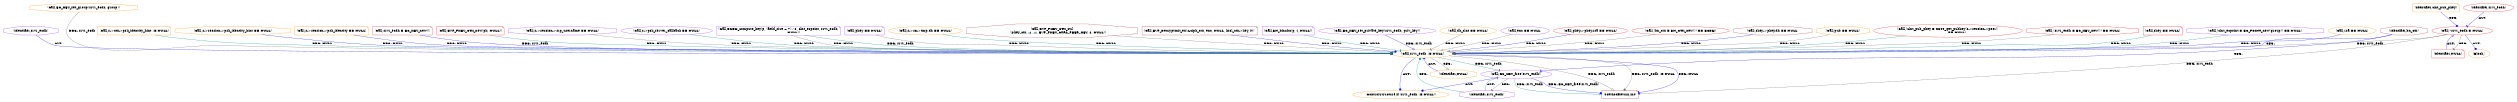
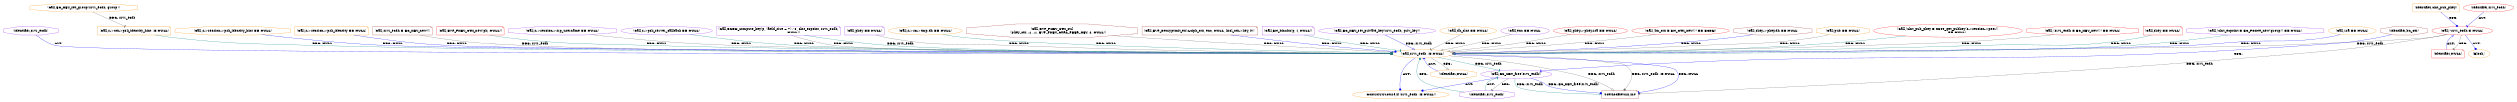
edge "(Call,pkey->pkey.rsa == NULL)" -> "(Call,srvr_ecdh != NULL)": color blue -> gray40
edge "(Call,EC_KEY_set_group(srvr_ecdh, group))" -> "(Call,srvr_ecdh != NULL)": now "(Call,EC_KEY_set_group(srvr_ecdh, group))" -> "(Call,s->ctx->psk_identity_hint != NULL)"
edge "(Identifier,bn_ctx)" -> "(Call,srvr_ecdh != NULL)": removed, label "CFG:"
edge "(Call,srvr_ecdh = EC_KEY_new())" -> "(Call,srvr_ecdh != NULL)": color blue -> gray40
